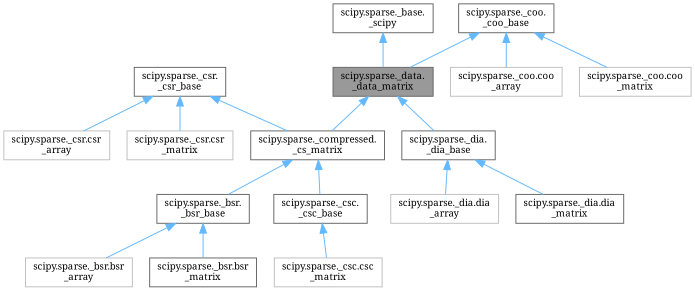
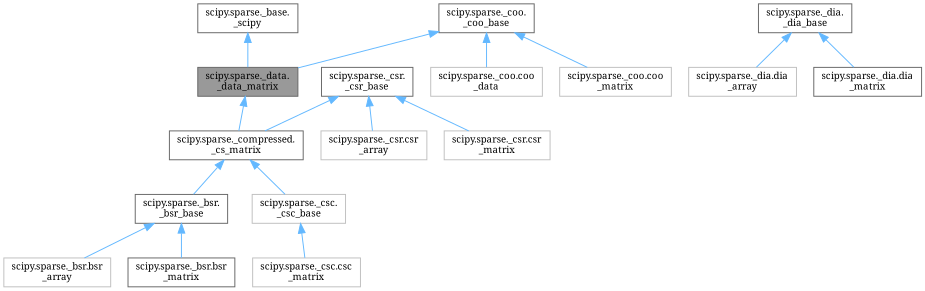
node "scipy.sparse._coo.coo _array": label "scipy.sparse._coo.coo _array" -> "scipy.sparse._coo.coo _data"
edge "scipy.sparse._dia. _dia_base" -> "scipy.sparse._data. _data_matrix": removed
node "scipy.sparse._csc. _csc_base": color gray40 -> grey75
